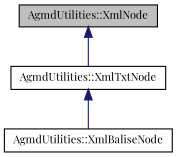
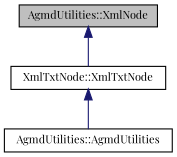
node "AgmdUtilities::XmlTxtNode": label "AgmdUtilities::XmlTxtNode" -> "XmlTxtNode::XmlTxtNode"
node "AgmdUtilities::XmlBaliseNode": label "AgmdUtilities::XmlBaliseNode" -> "AgmdUtilities::AgmdUtilities"
